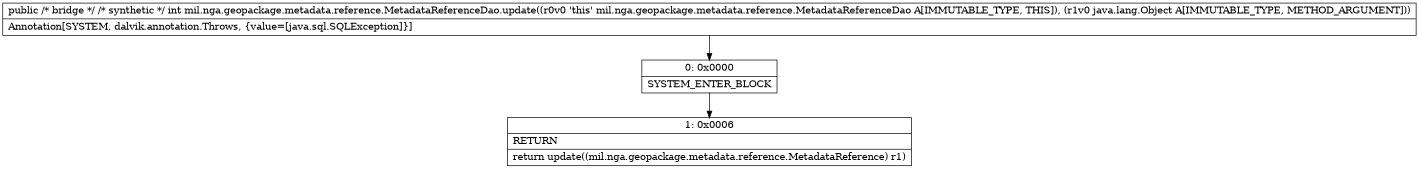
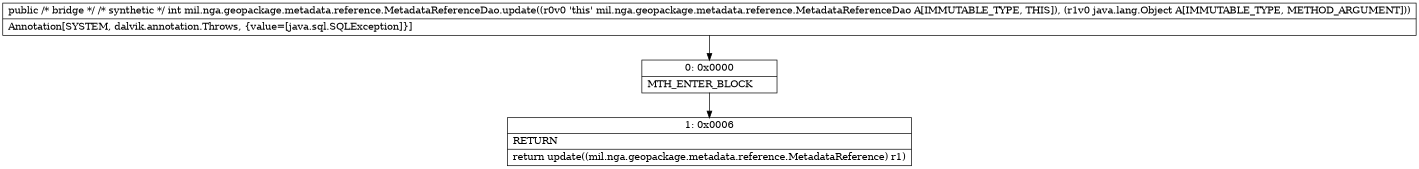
node "0: 0x0000": text "SYSTEM_ENTER_BLOCK" -> "MTH_ENTER_BLOCK"
